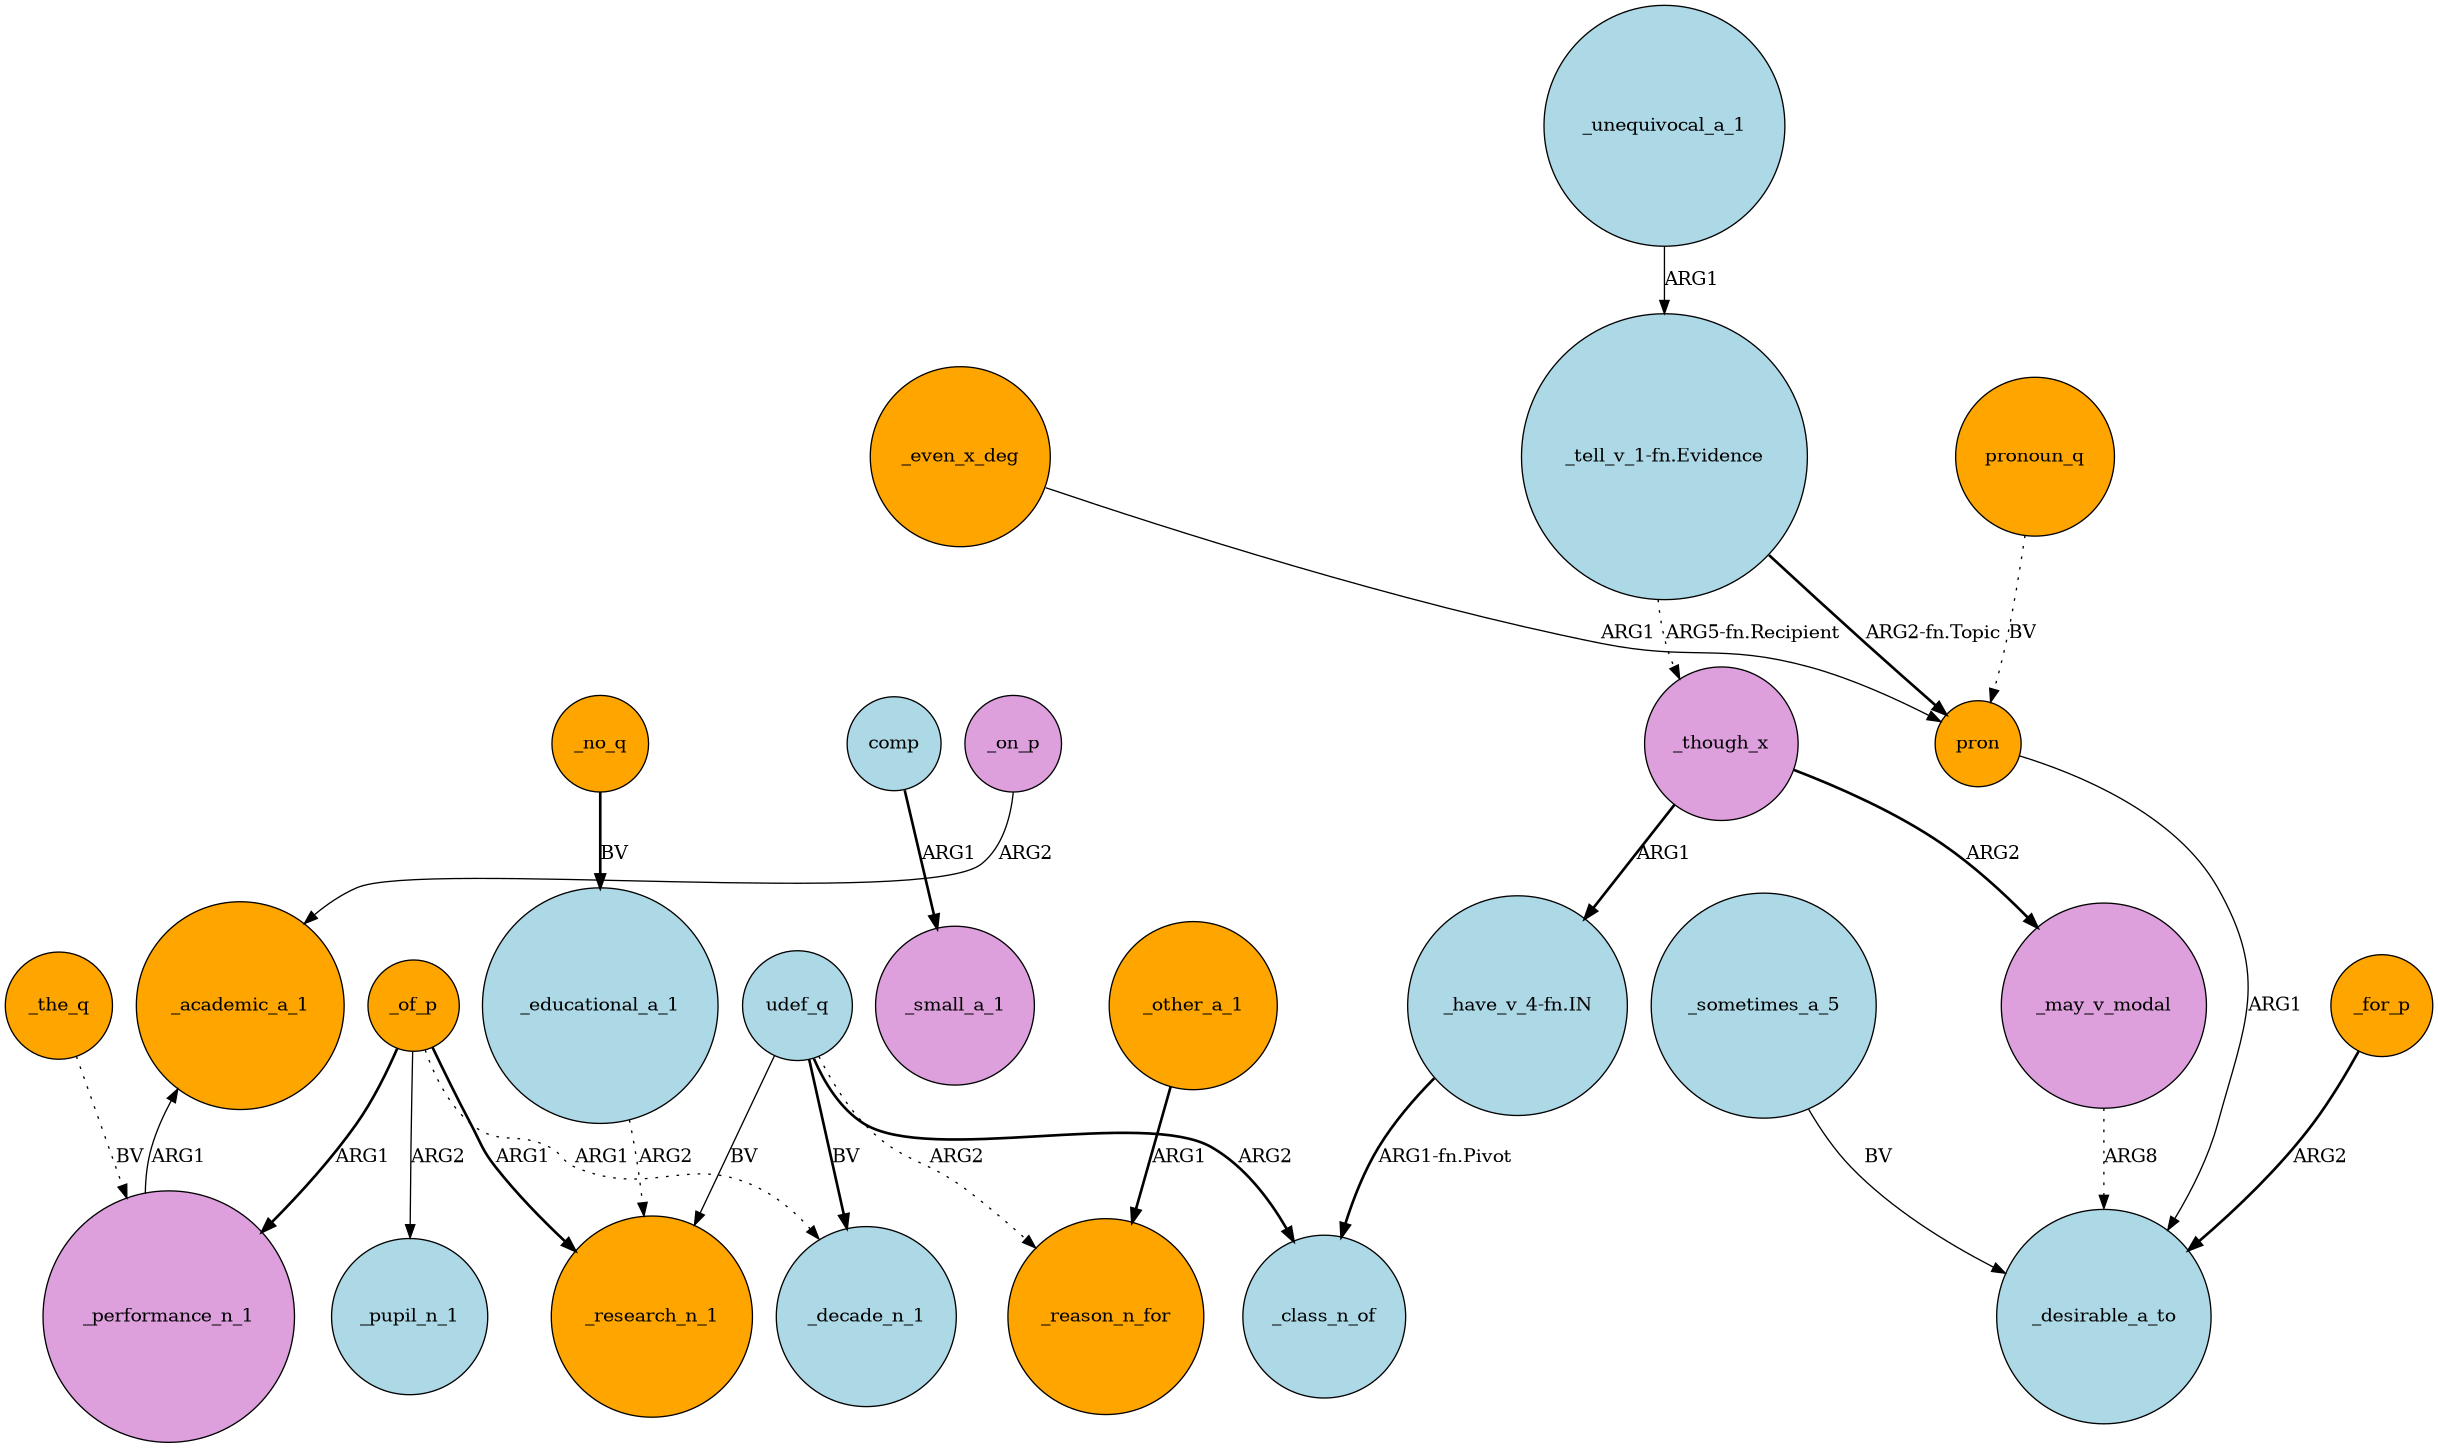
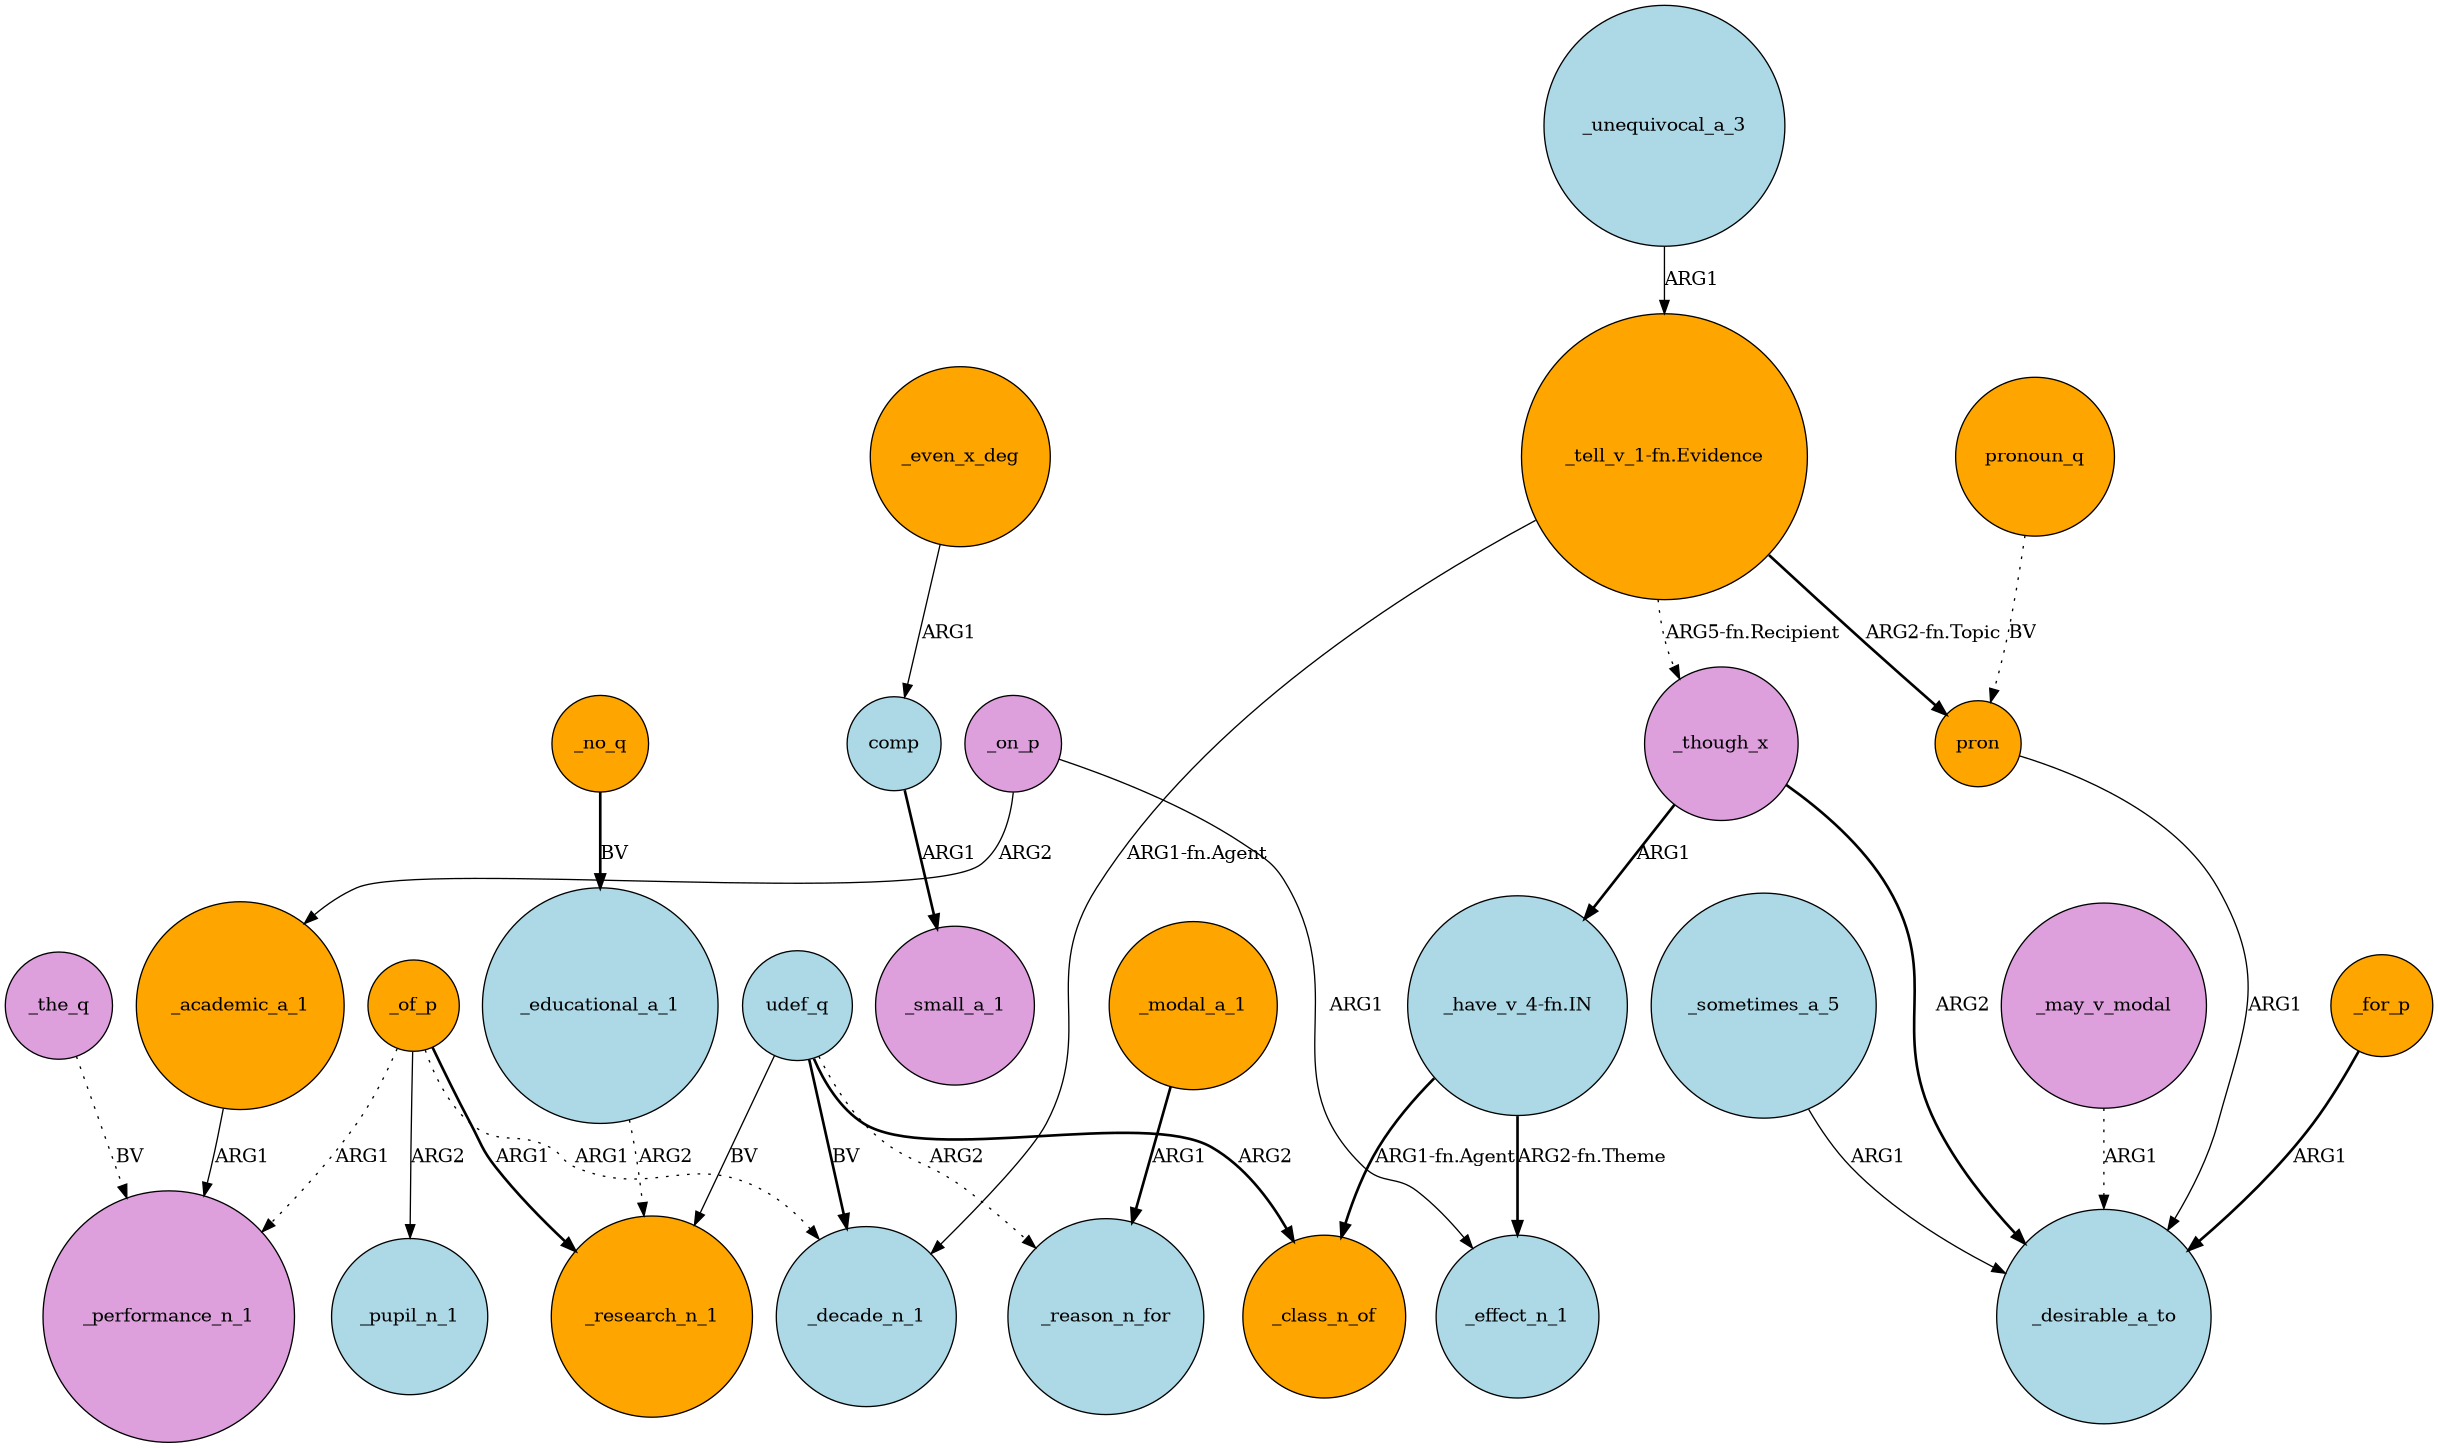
node "_unequivocal_a_1": label "_unequivocal_a_1" -> "_unequivocal_a_3"
node "_tell_v_1-fn.Evidence": fillcolor lightblue -> orange
edge "_even_x_deg" -> "pron": now "_even_x_deg" -> "comp"
edge "_tell_v_1-fn.Evidence" -> "_decade_n_1": added, label "ARG1-fn.Agent"
edge "_though_x" -> "_may_v_modal": now "_though_x" -> "_desirable_a_to"
node "_the_q": fillcolor orange -> plum
node "_other_a_1": label "_other_a_1" -> "_modal_a_1"
edge "_of_p" -> "_performance_n_1": style bold -> dotted
edge "_performance_n_1" -> "_academic_a_1": reversed
edge "_have_v_4-fn.IN" -> "_class_n_of": label "ARG1-fn.Pivot" -> "ARG1-fn.Agent"
edge "_sometimes_a_5" -> "_desirable_a_to": label "BV" -> "ARG1"
edge "_may_v_modal" -> "_desirable_a_to": label "ARG8" -> "ARG1"
edge "_for_p" -> "_desirable_a_to": label "ARG2" -> "ARG1"
node "_reason_n_for": fillcolor orange -> lightblue
node "_class_n_of": fillcolor lightblue -> orange
node "_effect_n_1": added
